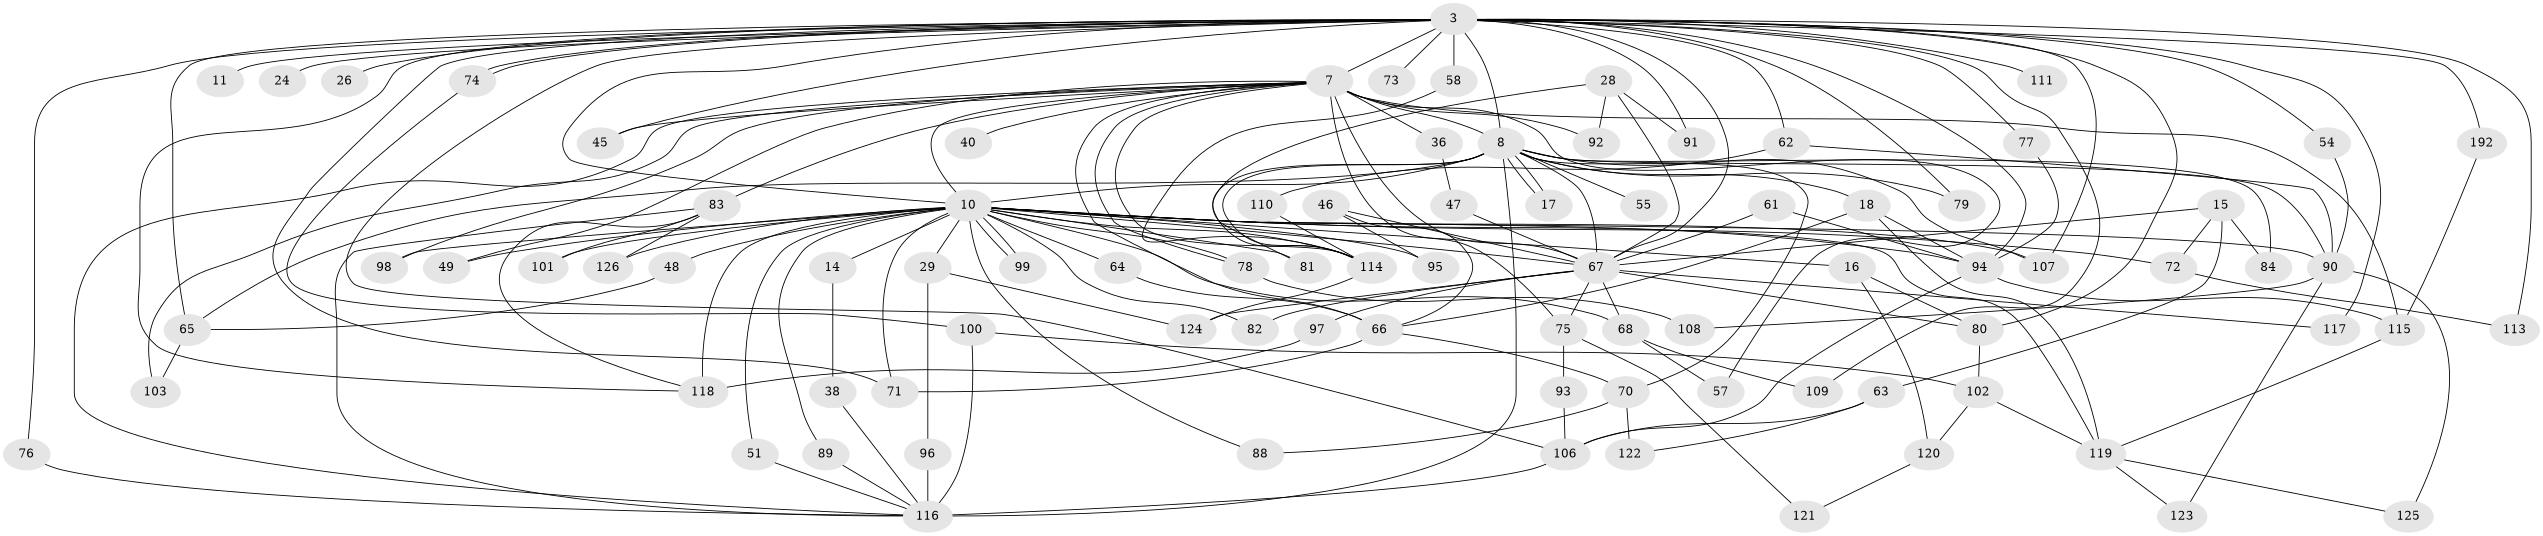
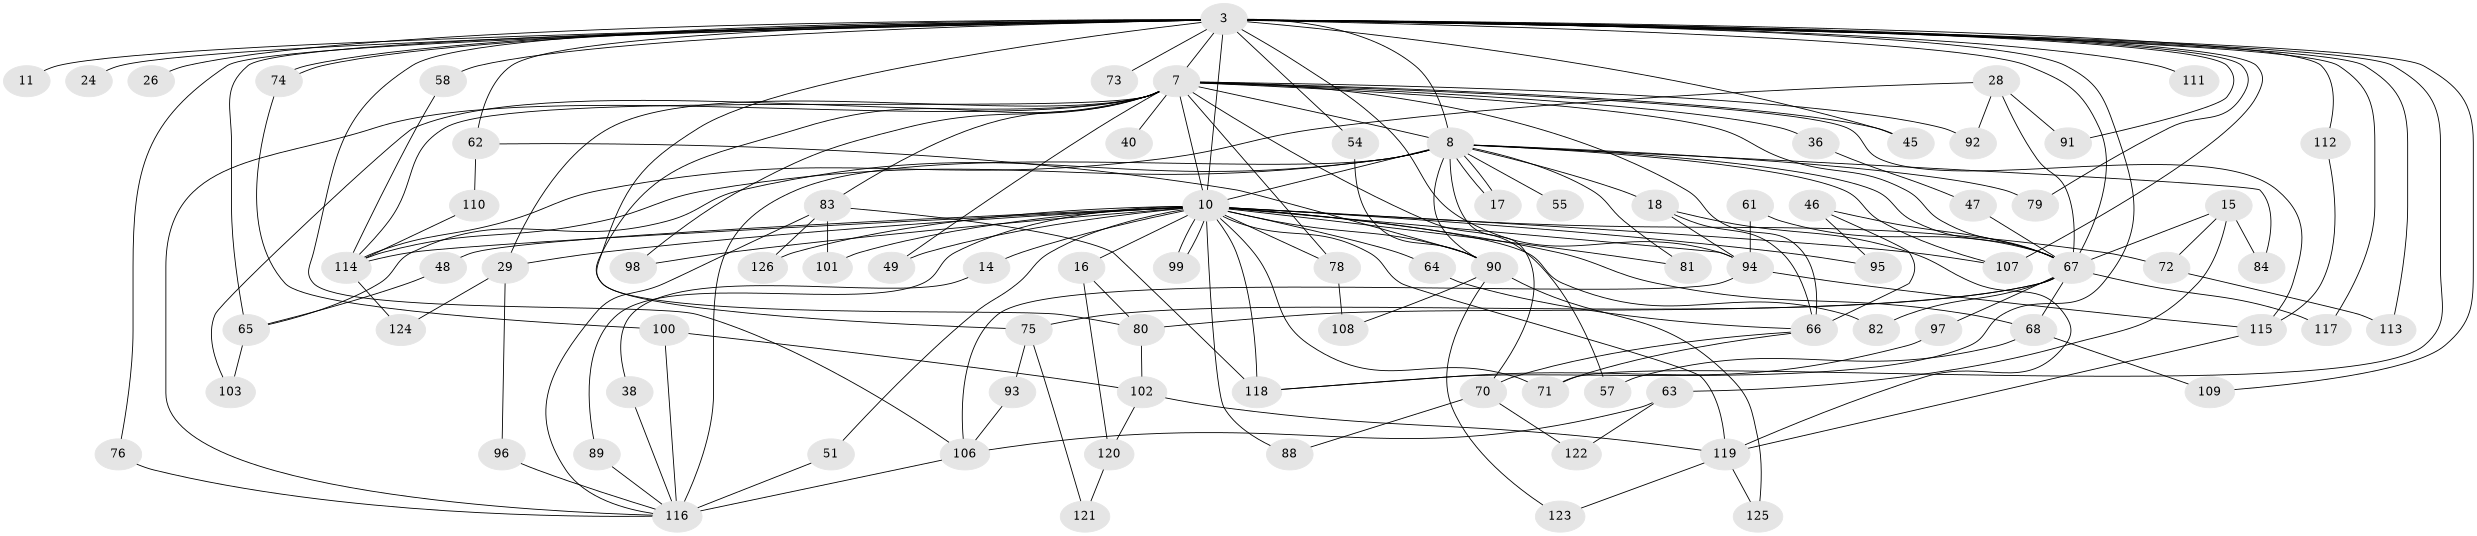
edge "7" -- "29": added
node "77": removed
node "192": label "192" -> "112"
edge "10" -- "67": removed
edge "67" -- "124": removed
